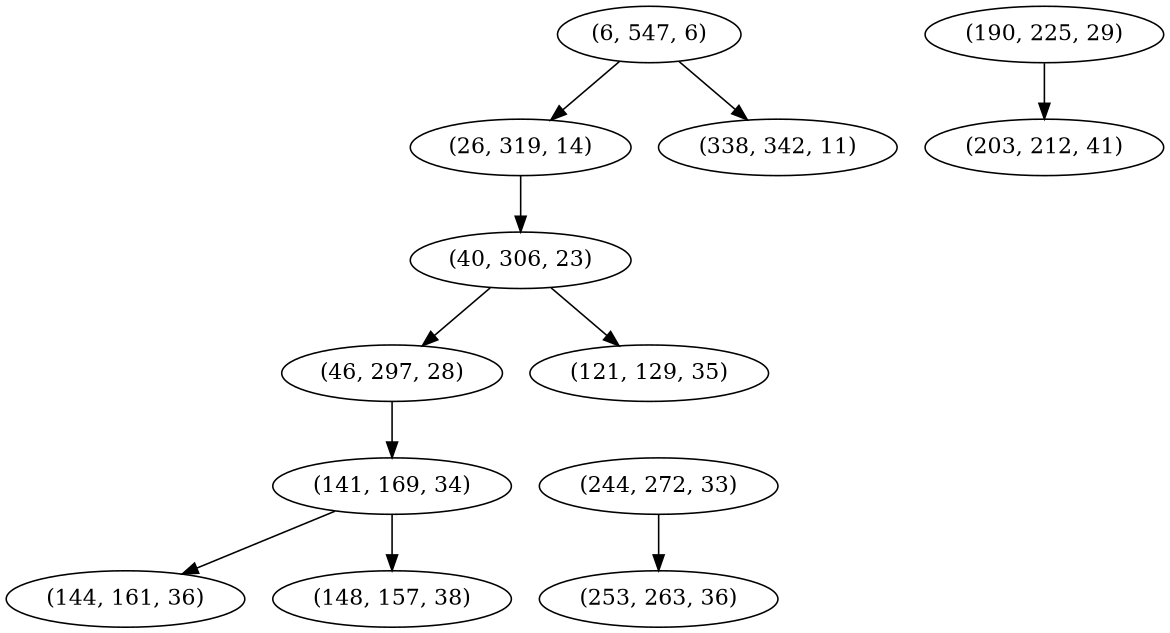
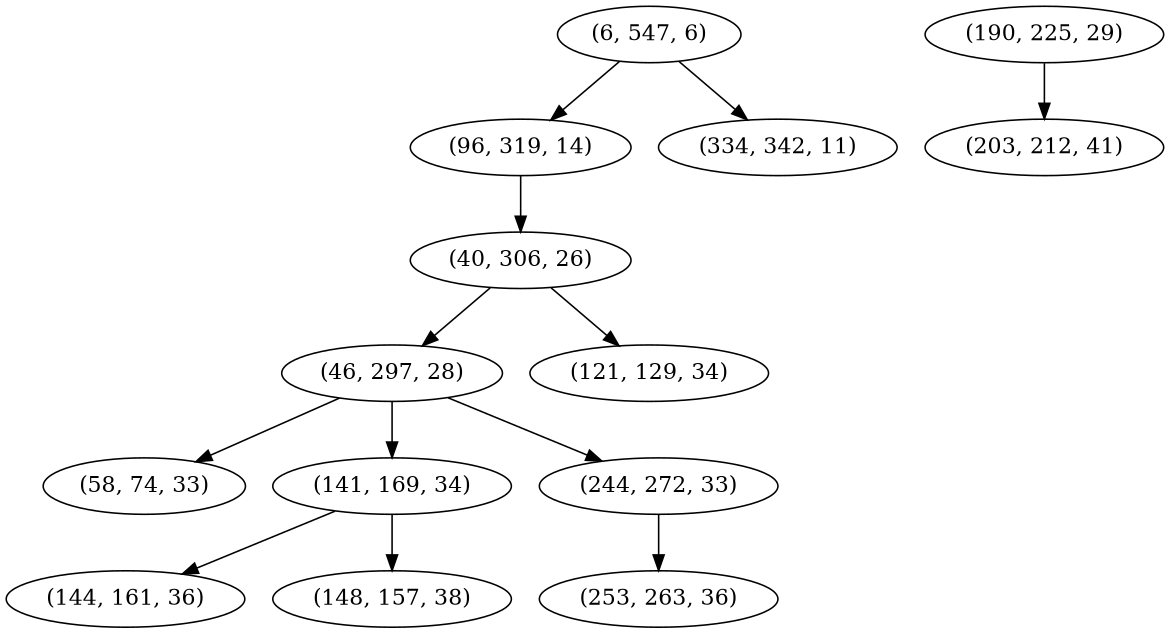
node "(26, 319, 14)": label "(26, 319, 14)" -> "(96, 319, 14)"
node "(338, 342, 11)": label "(338, 342, 11)" -> "(334, 342, 11)"
node "(40, 306, 23)": label "(40, 306, 23)" -> "(40, 306, 26)"
node "(121, 129, 35)": label "(121, 129, 35)" -> "(121, 129, 34)"
edge "(46, 297, 28)" -> "(244, 272, 33)": added
node "(58, 74, 33)": added
